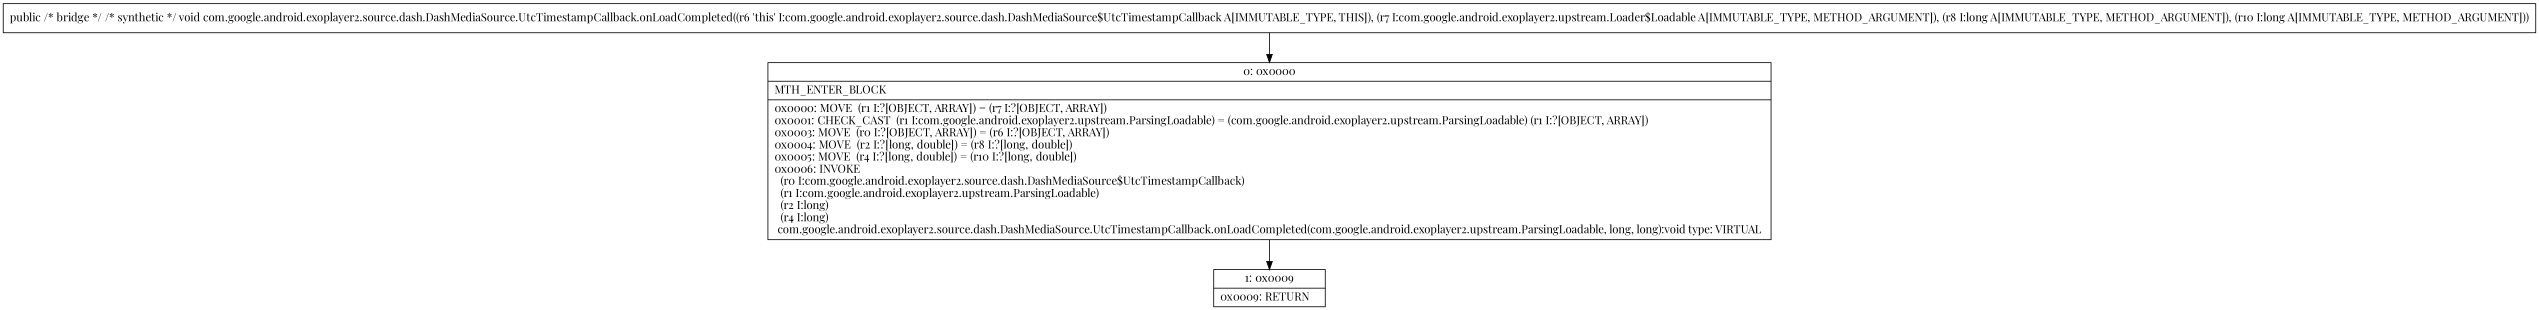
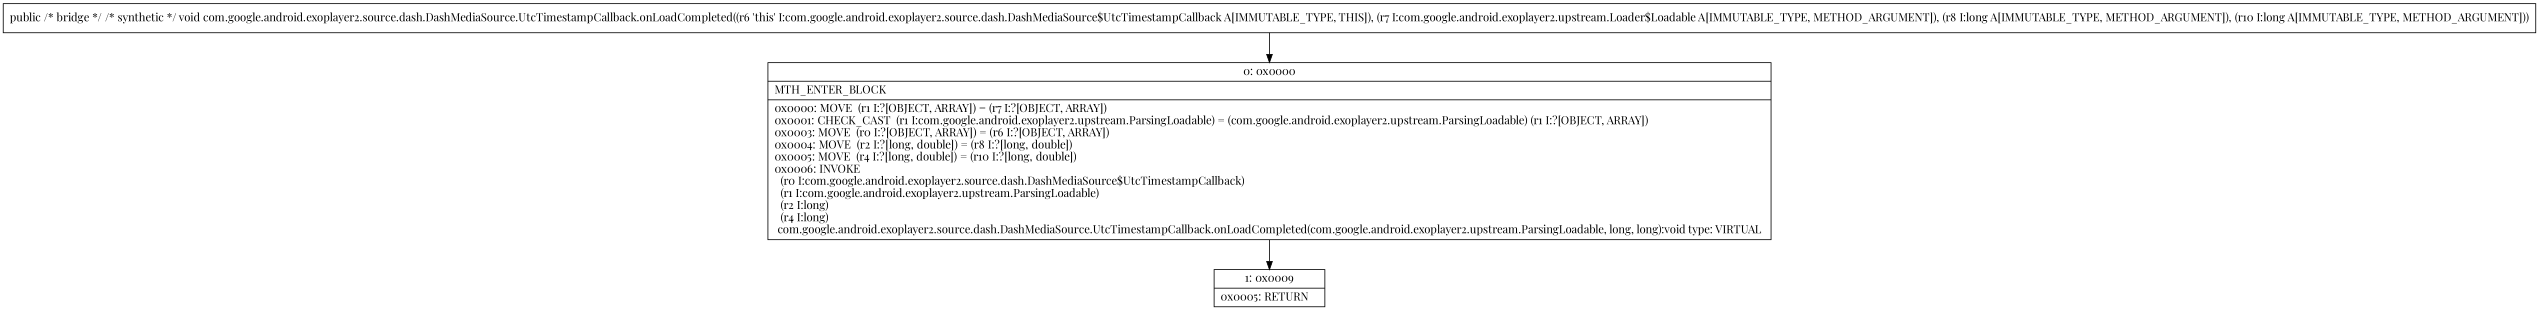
node "1: 0x0009": text "0x0009: RETURN" -> "0x0005: RETURN"
